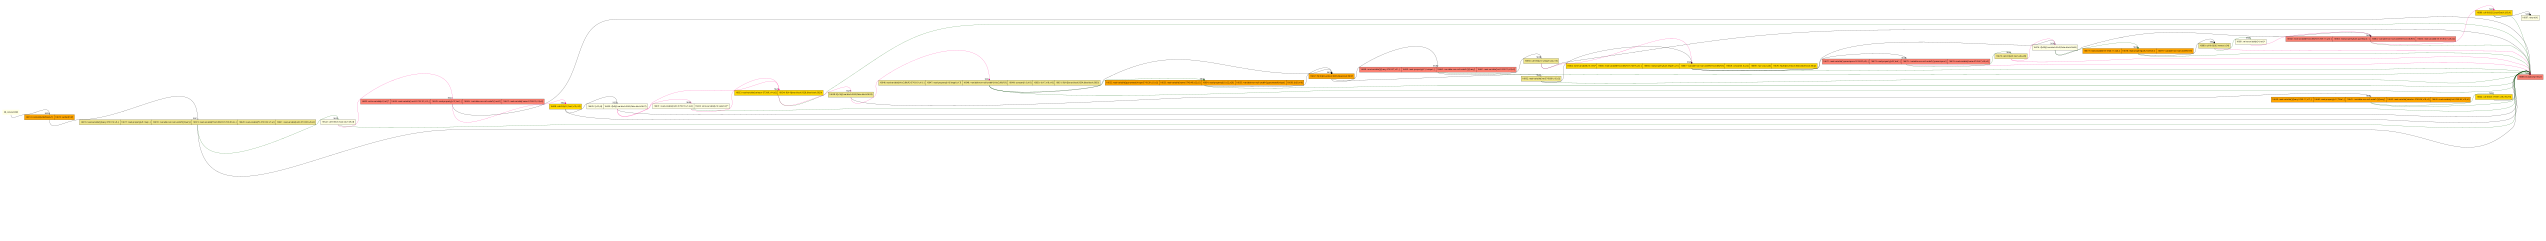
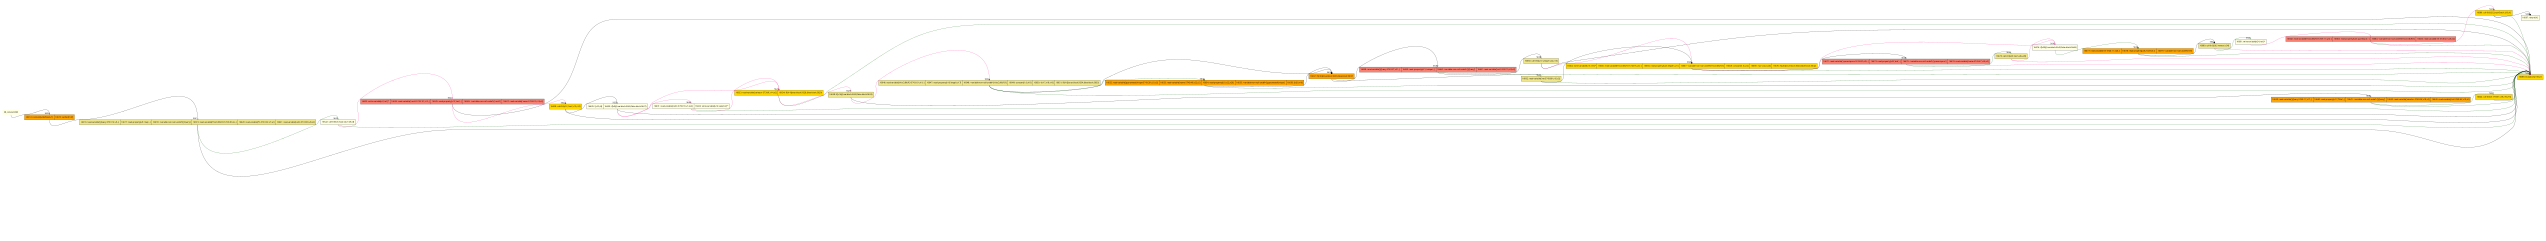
edge "16676: if[v20](true-block:5643,false-block:5646)" -> "16682: read-variable['thisCUBUR3-5749:11',v25,-]": removed
edge "16664: write-variable[v15,'ret']*" -> "16676: if[v20](true-block:5643,false-block:5646)": color black -> deeppink
node "16688: exceptional-return": fillcolor salmon -> gold
